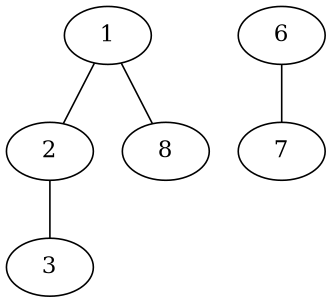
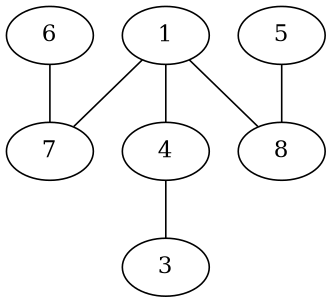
node "5": added
edge "1" -- "7": added
node "2": label "2" -> "4"
